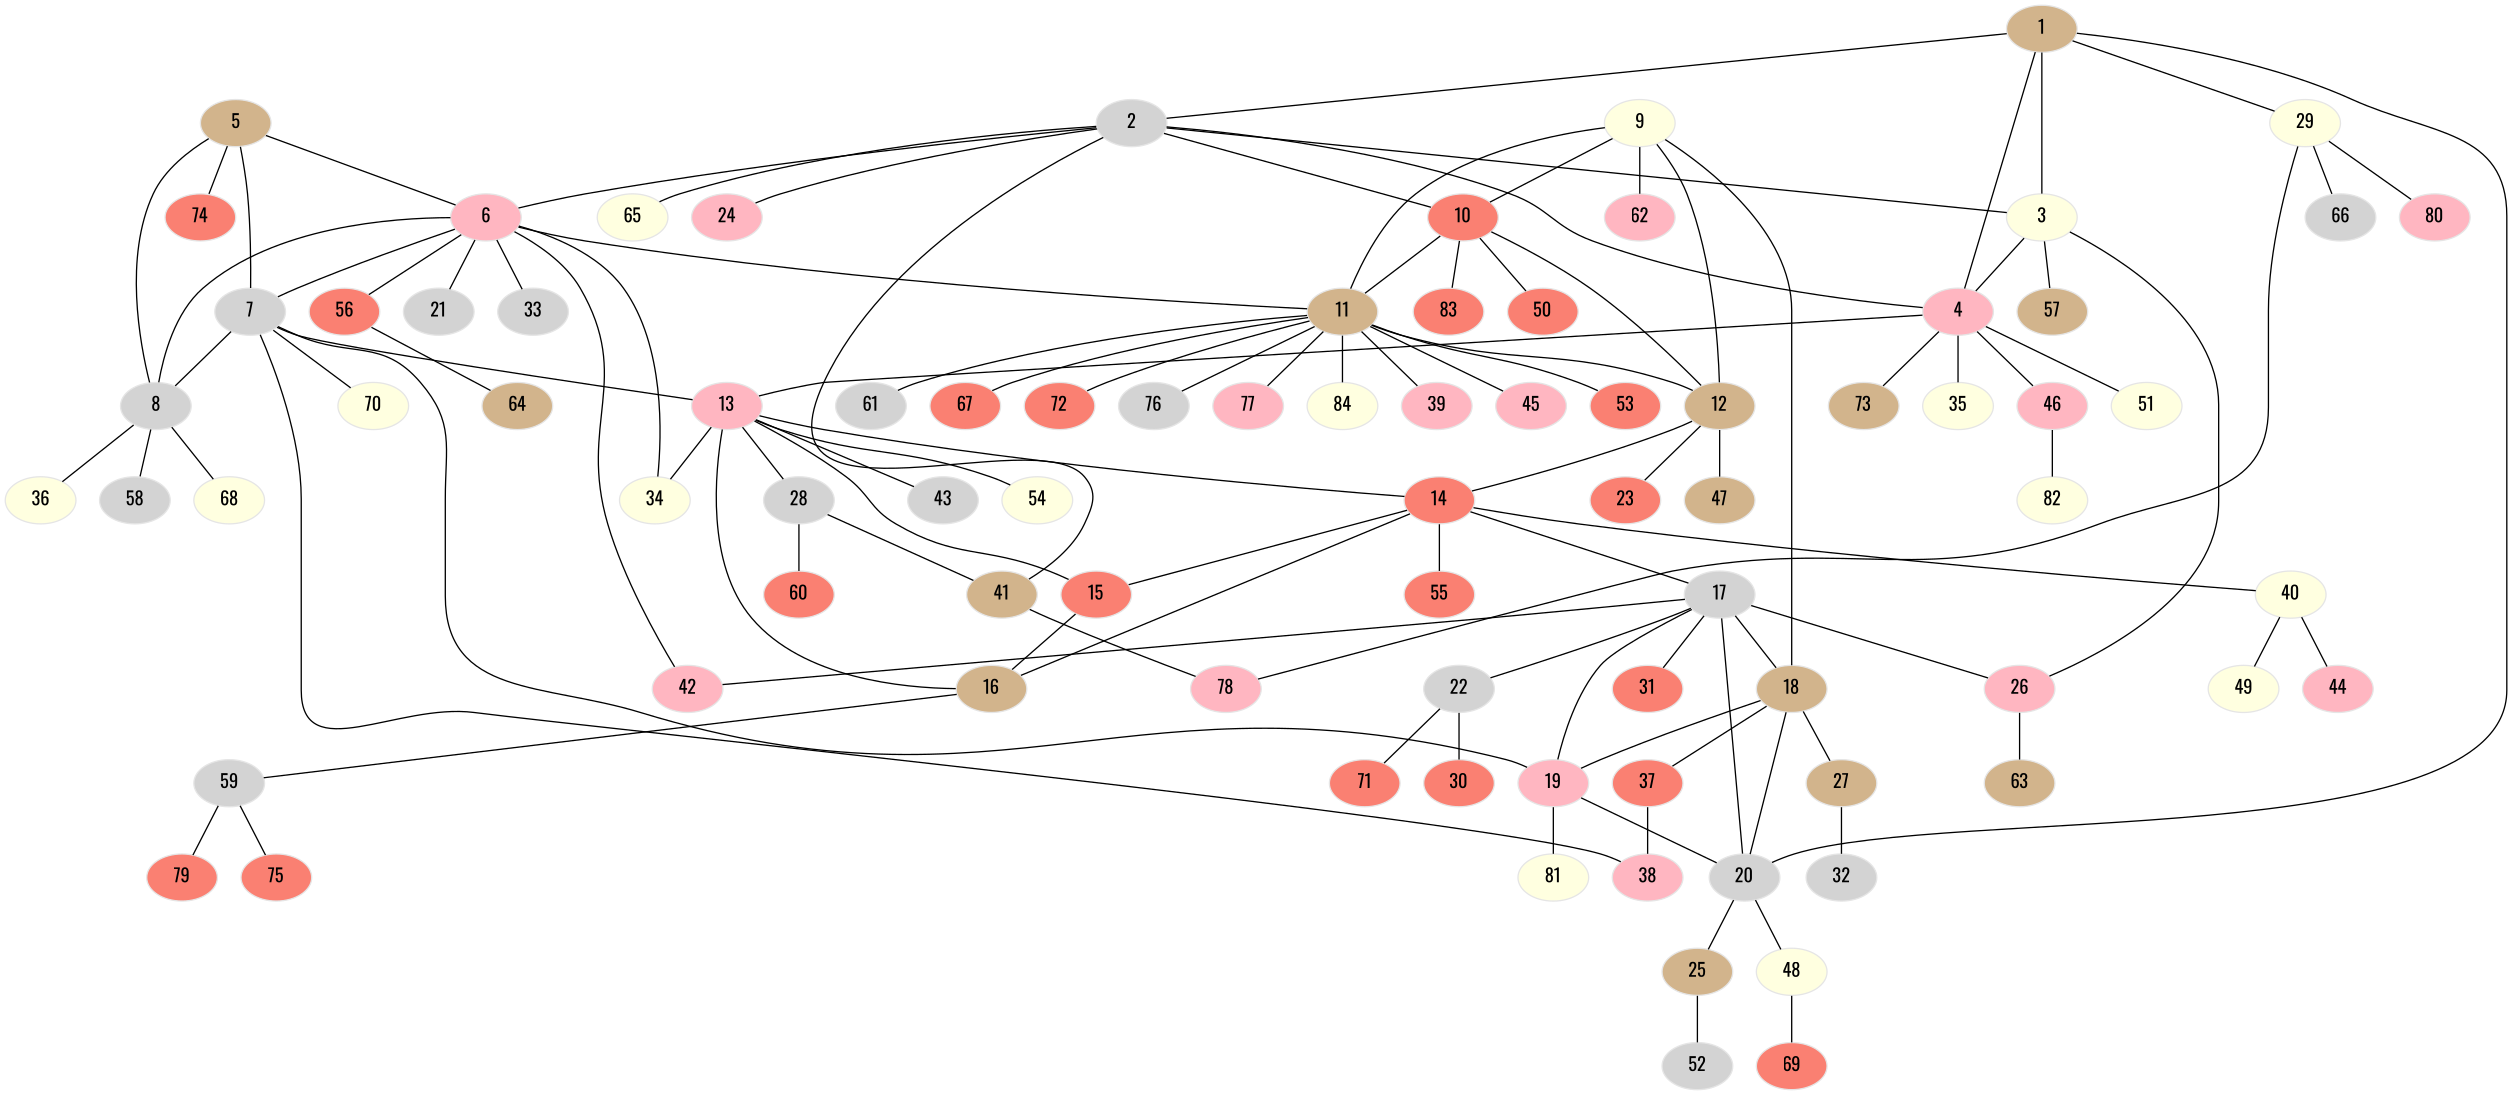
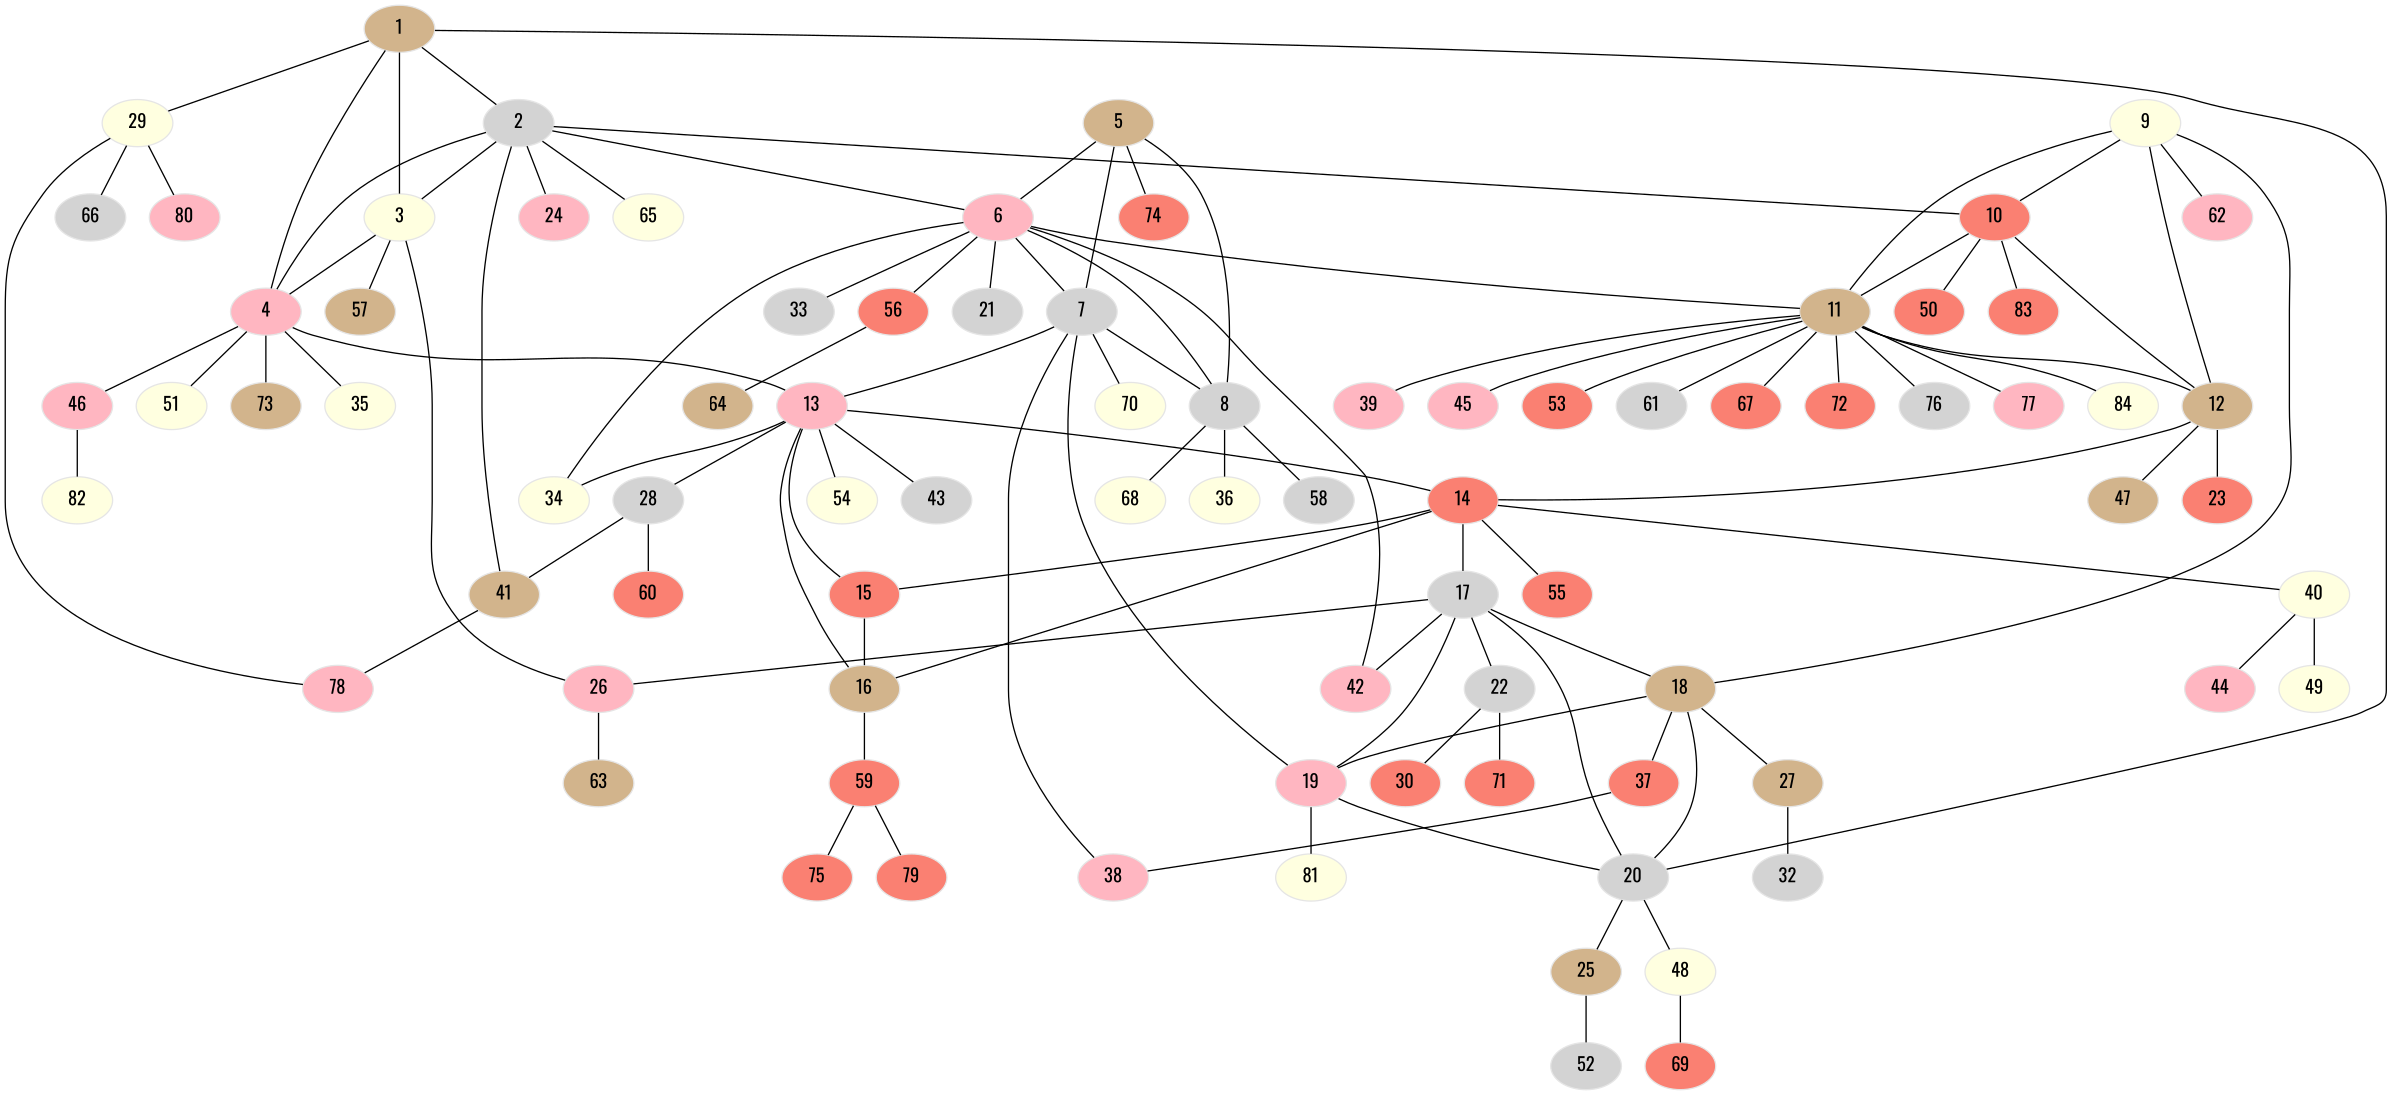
node "31": removed
node "59": fillcolor lightgrey -> salmon
